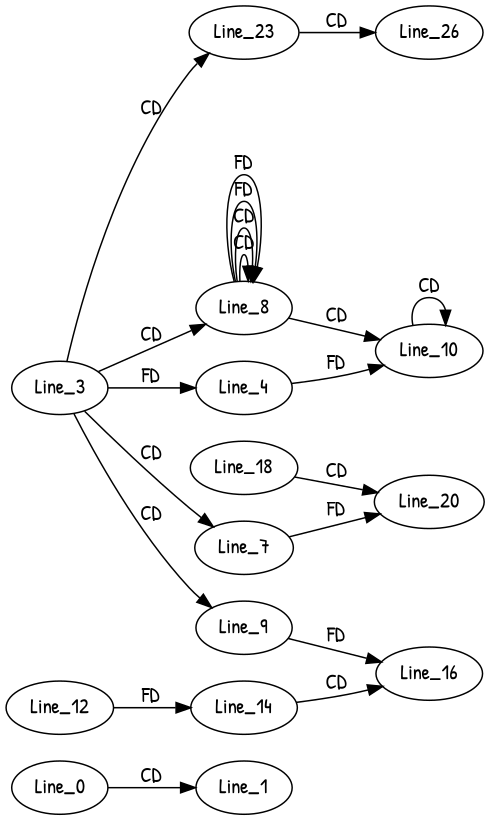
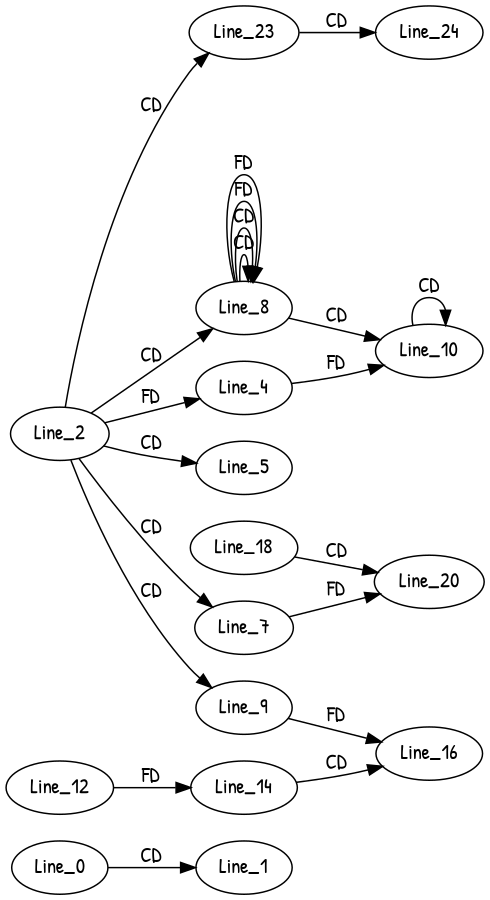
node "Line_26": label "Line_26" -> "Line_24"
node "Line_3": label "Line_3" -> "Line_2"
node "Line_5": added
